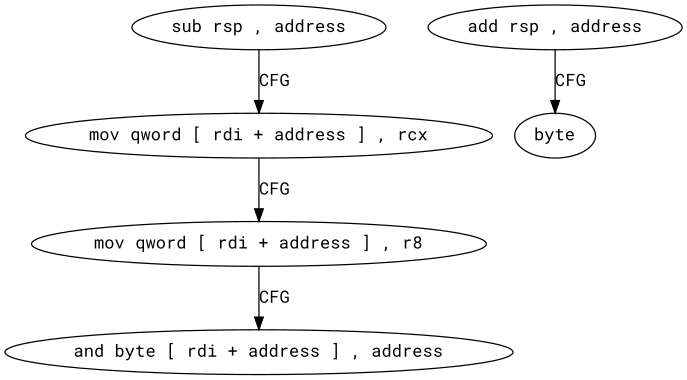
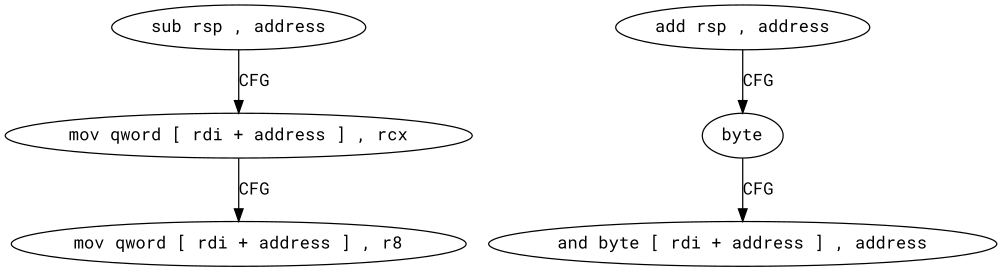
edge "mov qword [ rdi + address ] , r8" -> "and byte [ rdi + address ] , address": now "byte" -> "and byte [ rdi + address ] , address"
